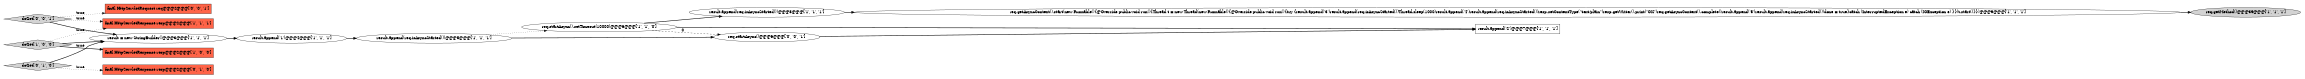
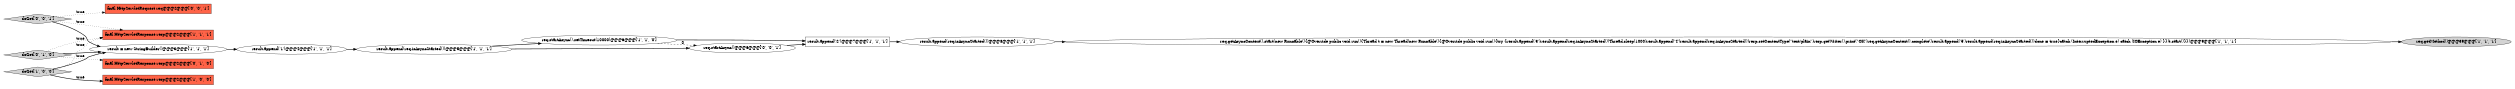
edge "req.startAsync().setTimeout(10000)@@@6@@@['1', '1', '0']" -> "result.append(req.isAsyncStarted())@@@8@@@['1', '1', '1']": now "result.append('2')@@@7@@@['1', '1', '1']" -> "result.append(req.isAsyncStarted())@@@8@@@['1', '1', '1']"
edge "result.append(req.isAsyncStarted())@@@5@@@['1', '1', '1']" -> "req.startAsync().setTimeout(10000)@@@6@@@['1', '1', '0']": style dotted -> bold
edge "doGet['0', '1', '0']" -> "final HttpServletResponse resp@@@2@@@['1', '1', '1']": added, label "true"
